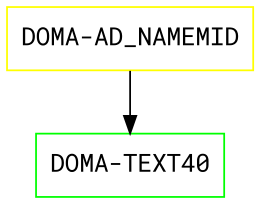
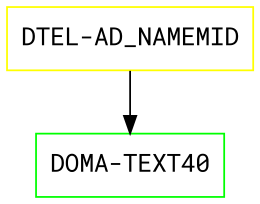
node "DOMA-AD_NAMEMID": label "DOMA-AD_NAMEMID" -> "DTEL-AD_NAMEMID"
